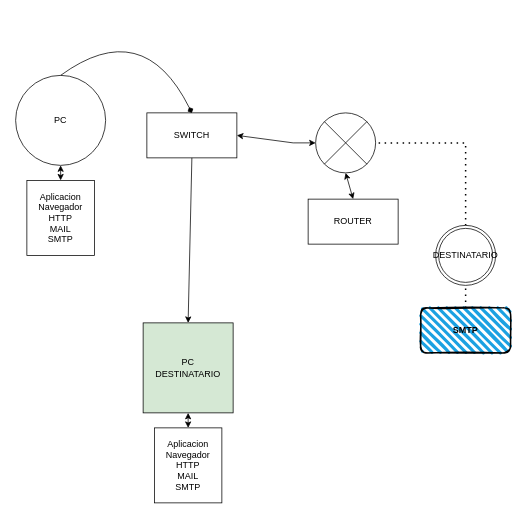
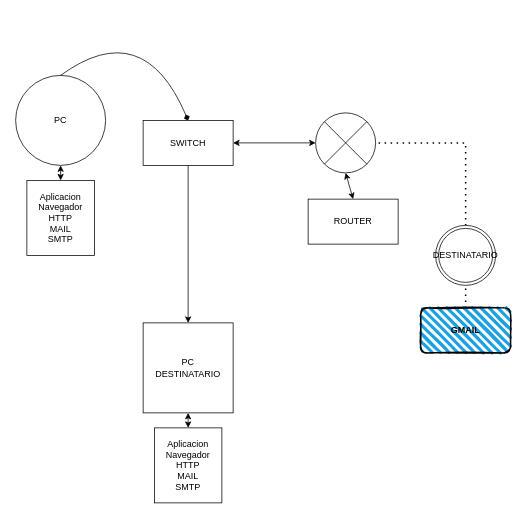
node "SWITCH": moved (192, 135) -> (188, 143)
node "SMTP": label "SMTP" -> "GMAIL"
node "PC DESTINATARIO": fillcolor #d5e8d4 -> #ffffff
